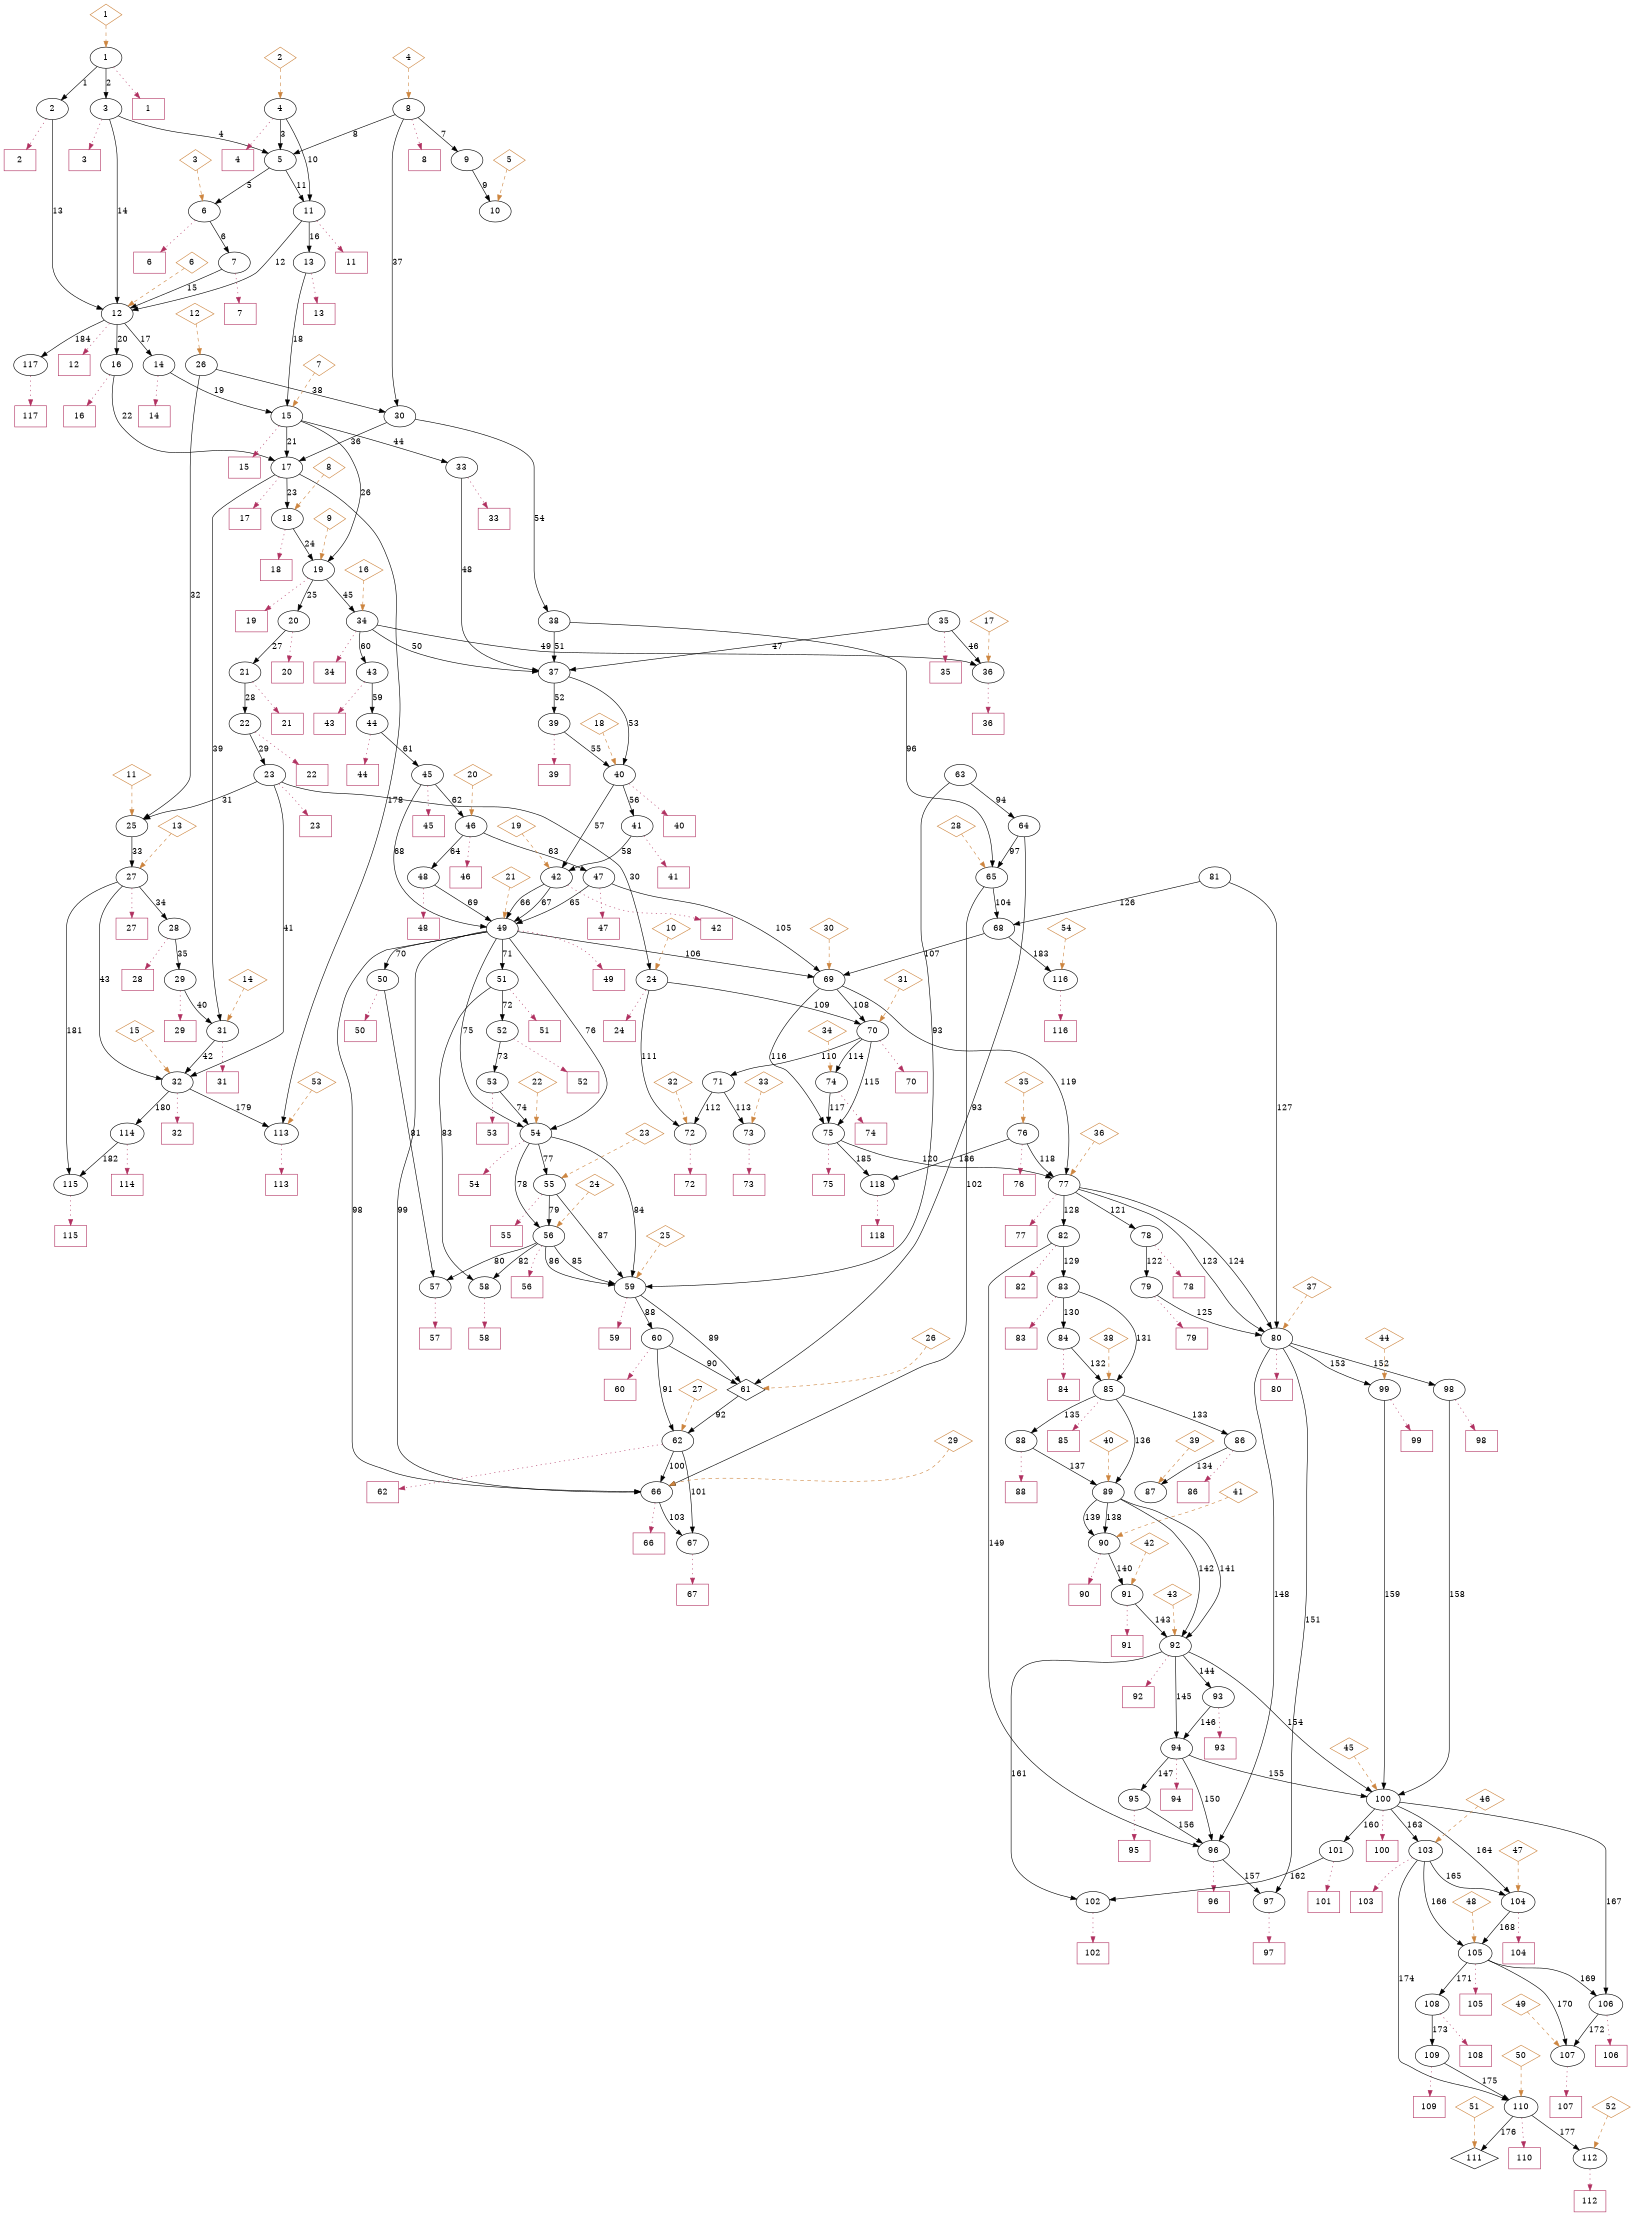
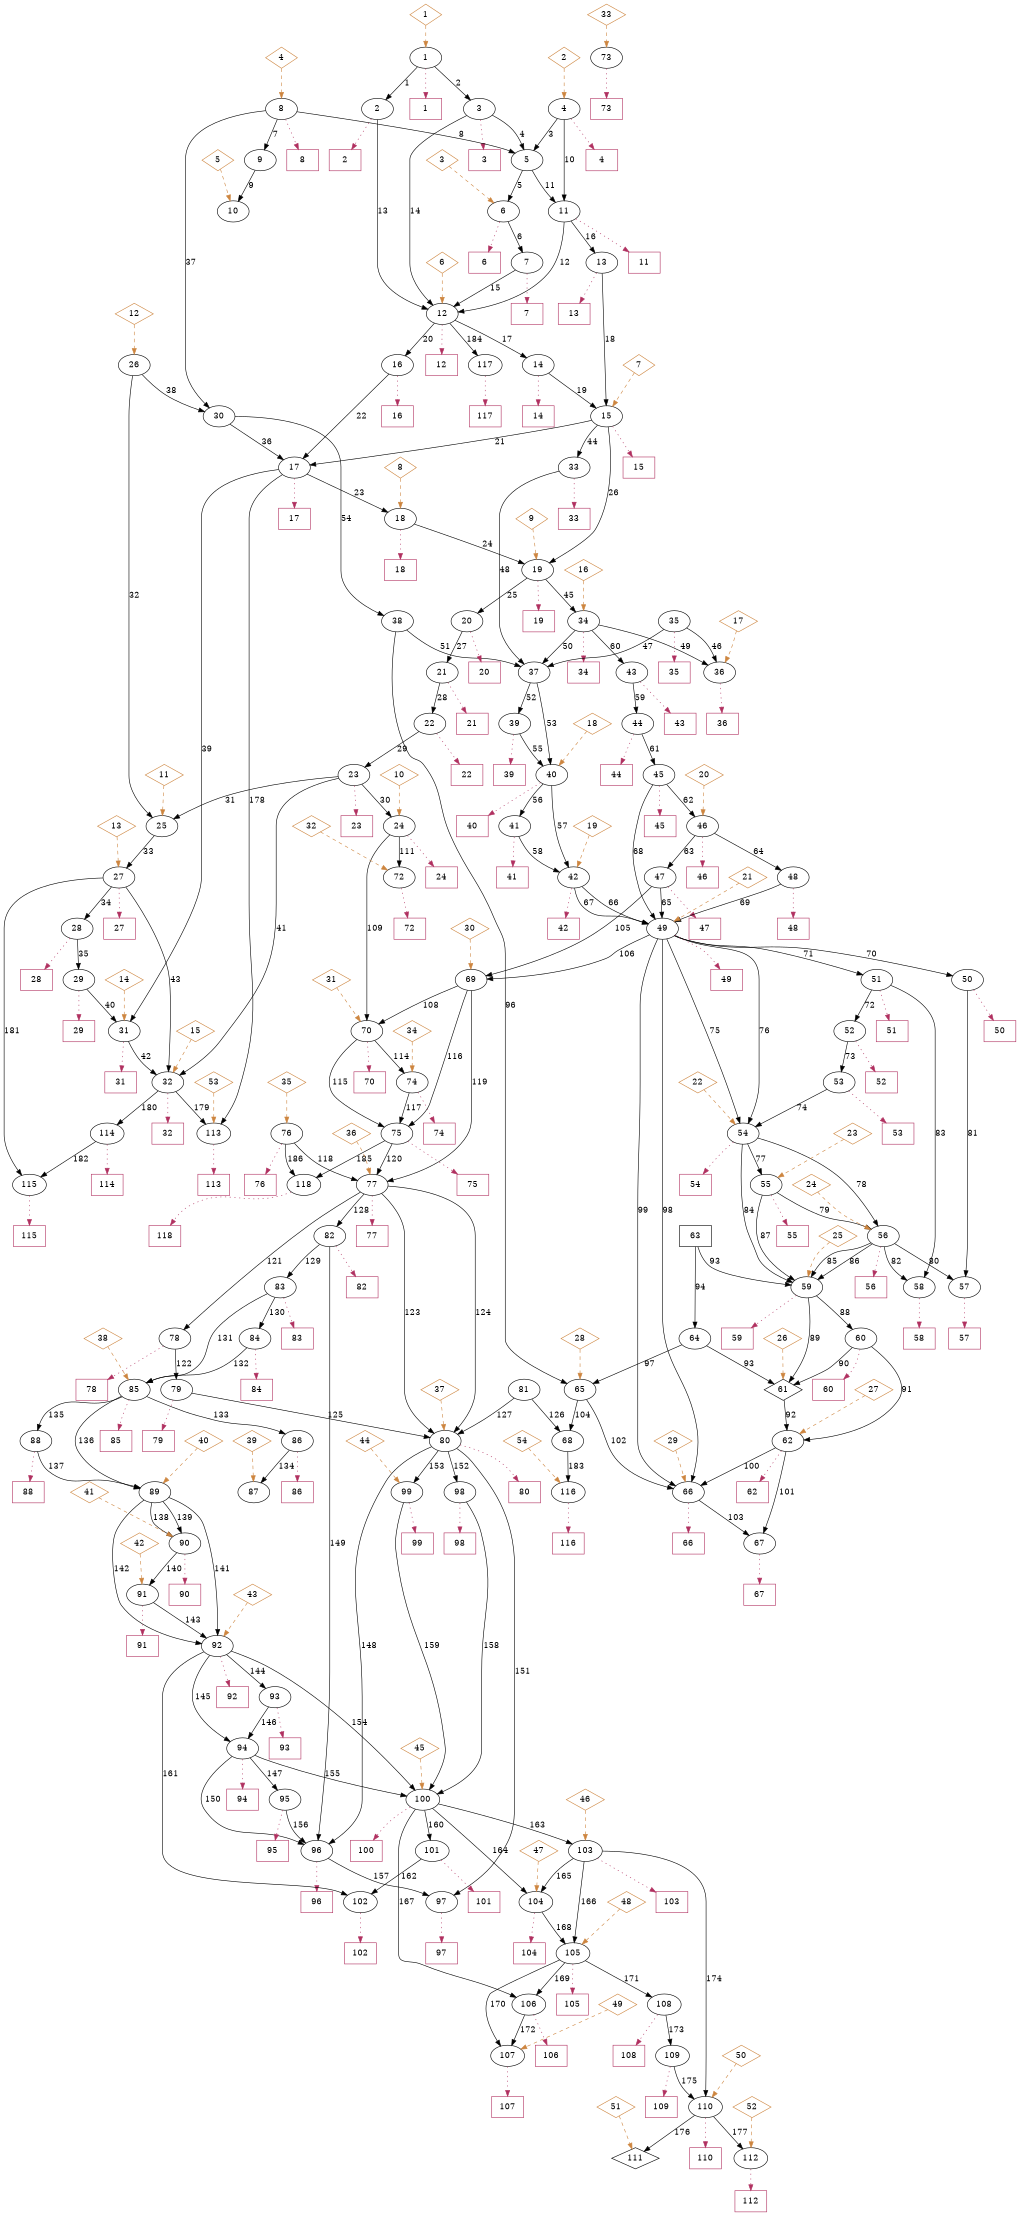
node "63": shape ellipse -> box
edge "68" -> "69": removed, label "107"
node "71": removed
